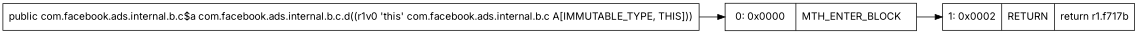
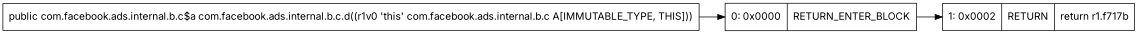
node "0: 0x0000": text "MTH_ENTER_BLOCK" -> "RETURN_ENTER_BLOCK"
